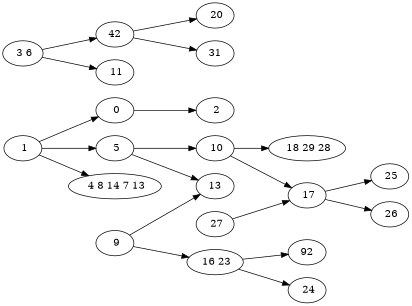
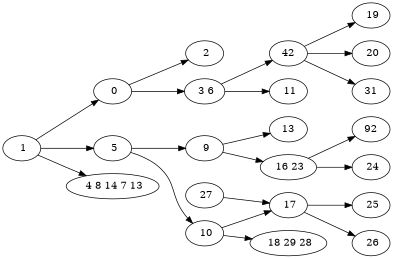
node "19": added
edge "0" -> "3 6": added
edge "5" -> "13": now "5" -> "9"
